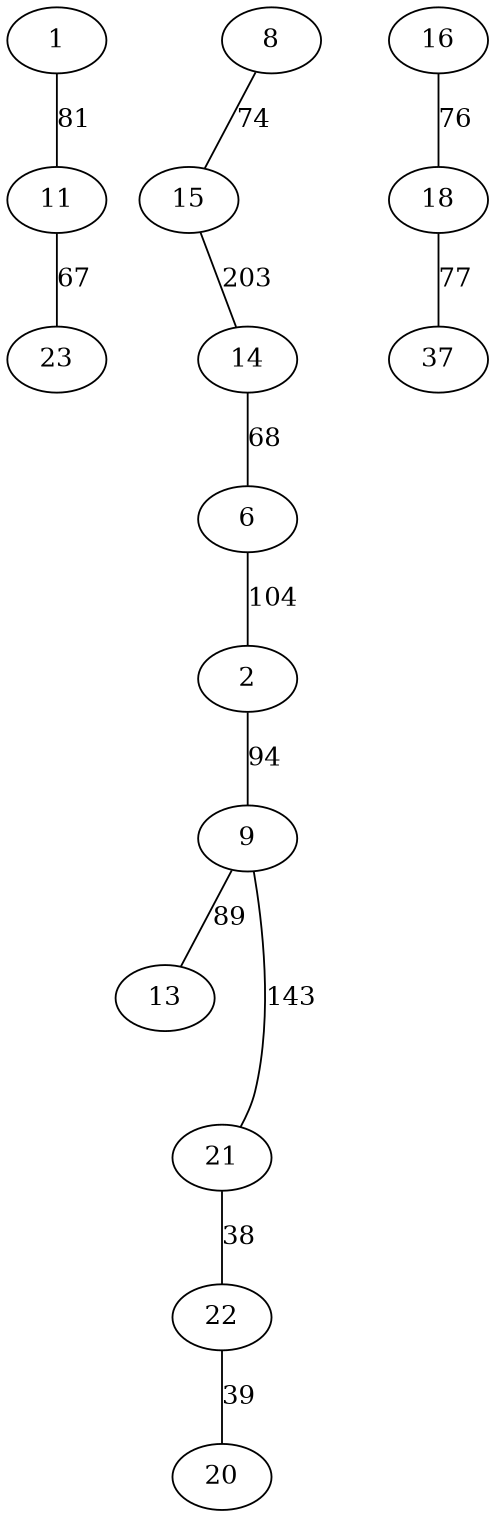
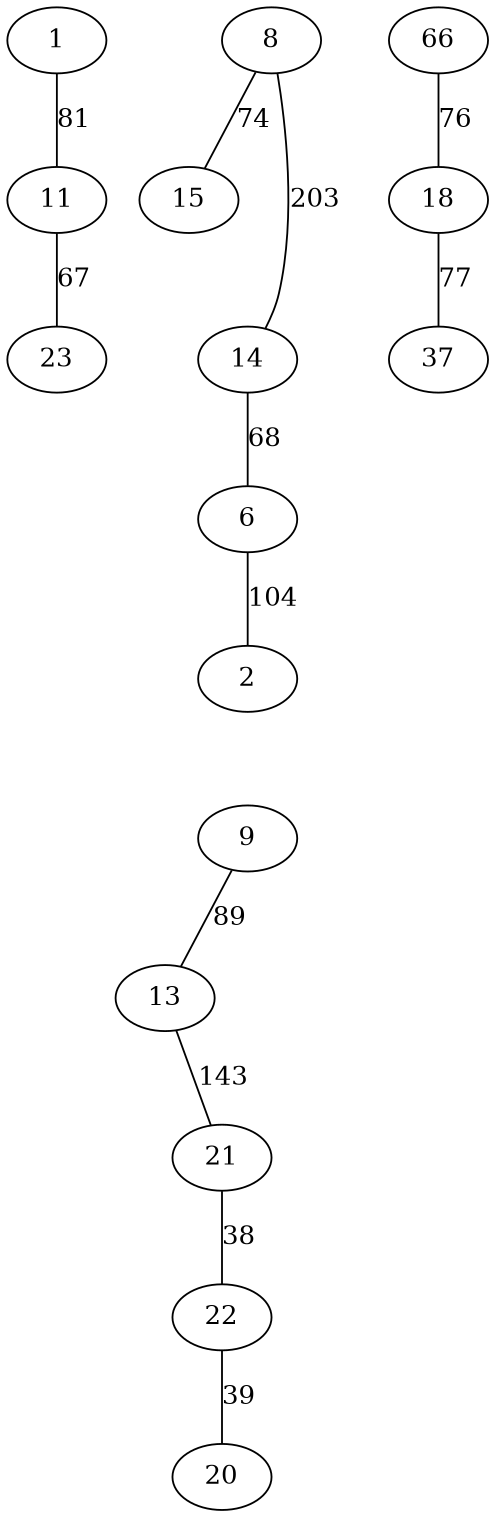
node "16": label "16" -> "66"
edge "15" -- "14": now "8" -- "14"
edge "2" -- "9": removed, label "94"
edge "9" -- "21": now "13" -- "21"
